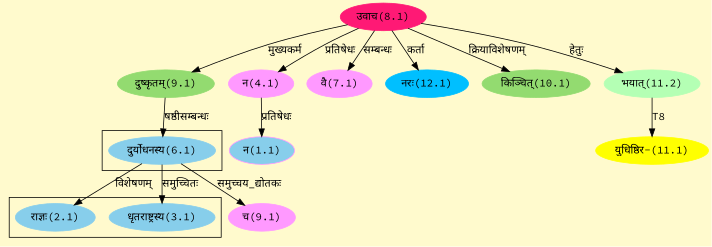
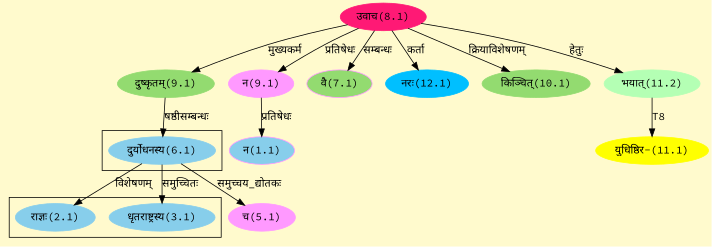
node "न(4.1)": label "न(4.1)" -> "न(9.1)"
node "वै(7.1)": fillcolor #ff99ff -> #93db70
node "च(9.1)": label "च(9.1)" -> "च(5.1)"
